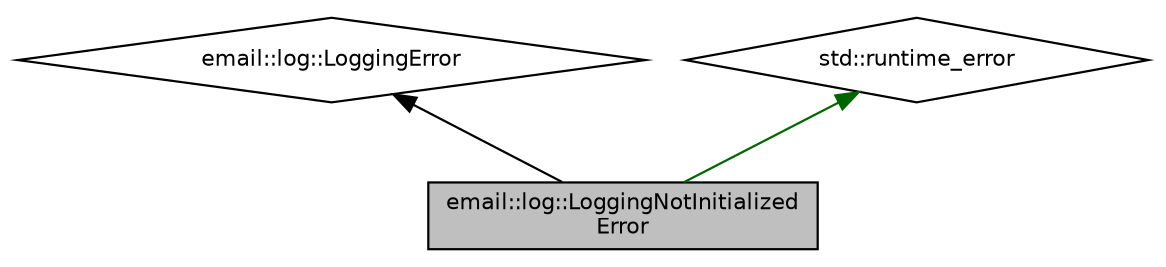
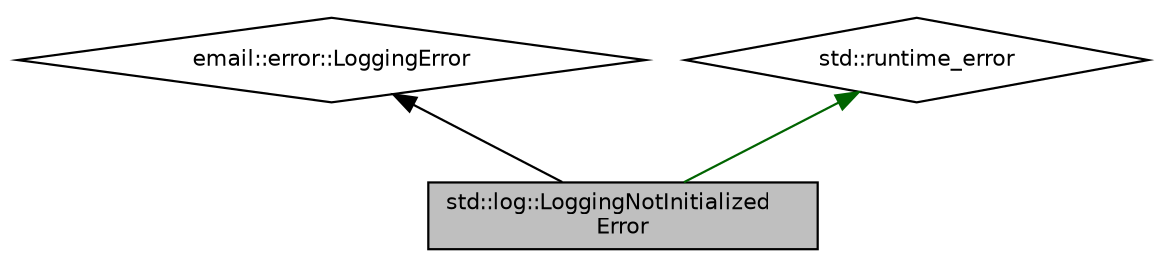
node "email::log::LoggingError": label "email::log::LoggingError" -> "email::error::LoggingError"
node "email::log::LoggingNotInitialized Error": label "email::log::LoggingNotInitialized Error" -> "std::log::LoggingNotInitialized Error"
